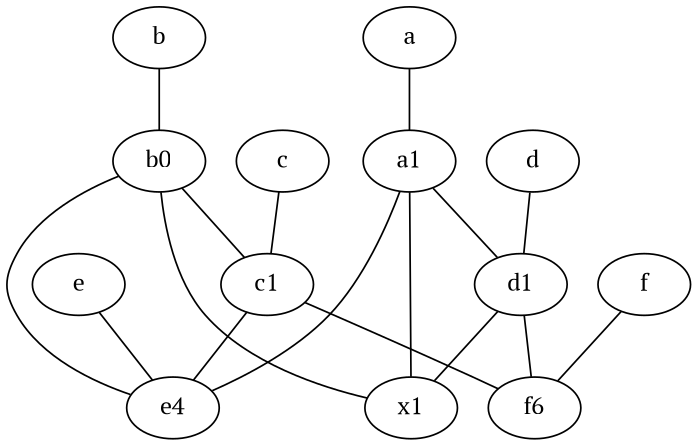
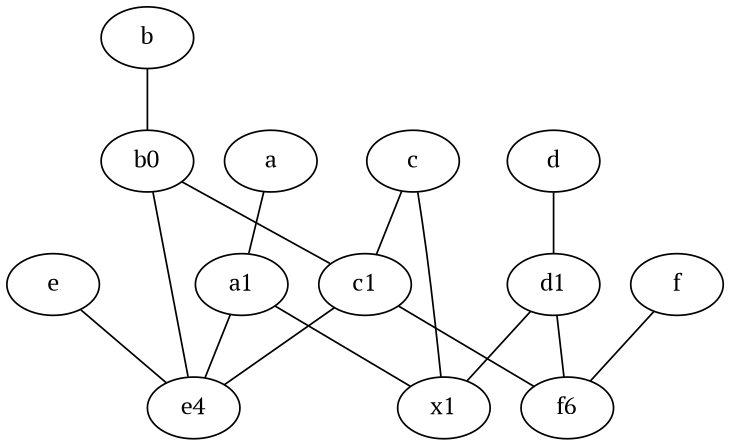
edge "a1" -- "d1": removed
edge "b0" -- "x1": now "c" -- "x1"
